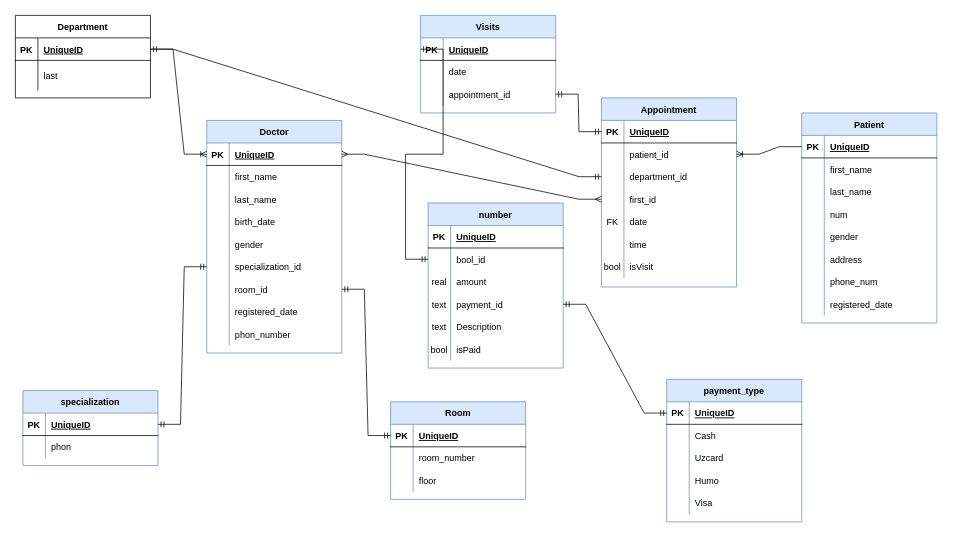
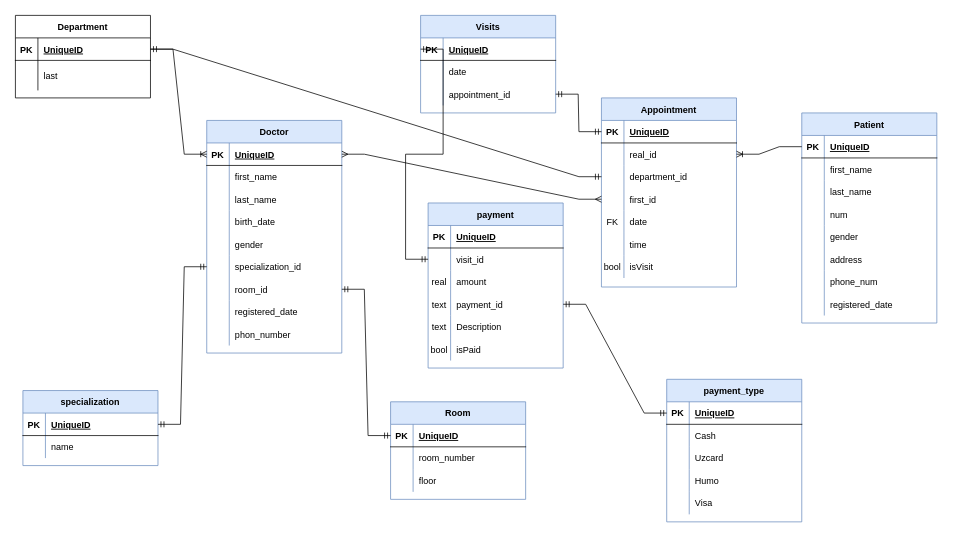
node "patient_id": label "patient_id" -> "real_id"
node "number": label "number" -> "payment"
node "bool_id": label "bool_id" -> "visit_id"
node "phon": label "phon" -> "name"
